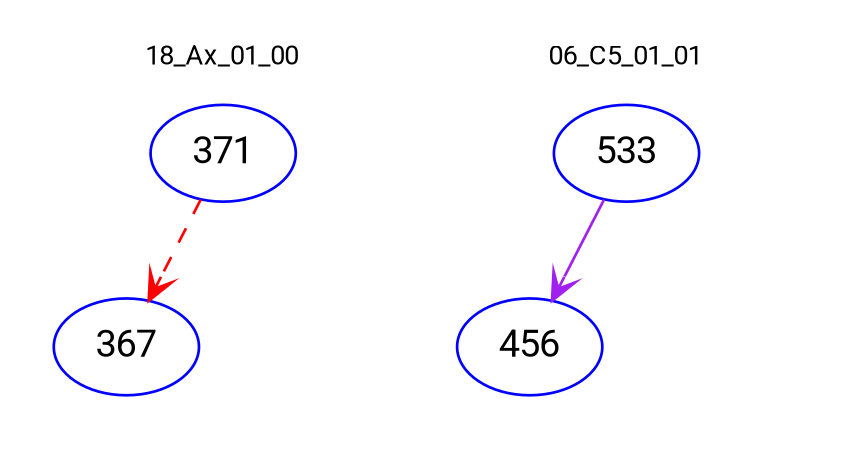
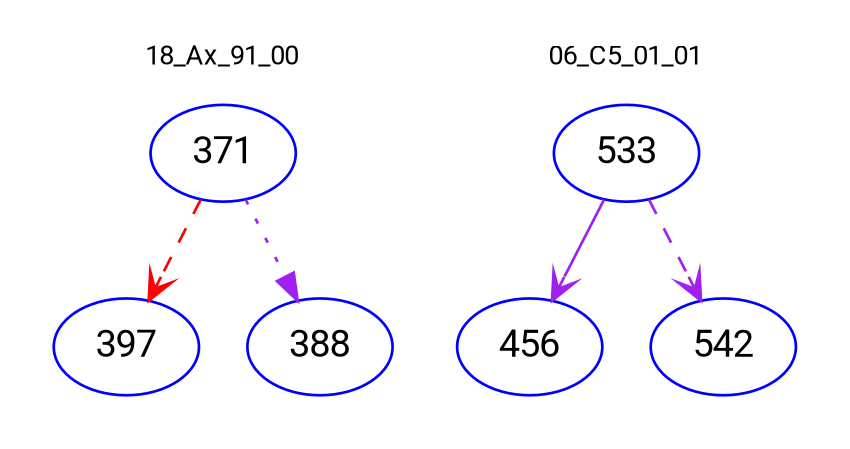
cluster "18_Ax_01_00": label "18_Ax_01_00" -> "18_Ax_91_00"
node "367": label "367" -> "397"
node "388": added
node "542": added
